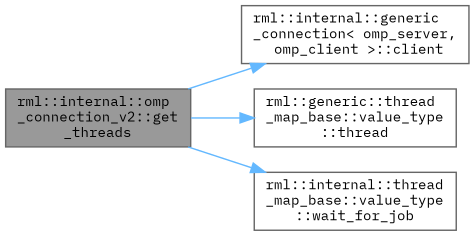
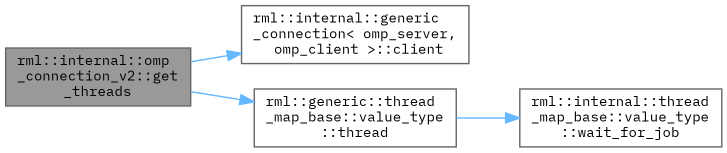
edge "rml::internal::omp _connection_v2::get _threads" -> "rml::internal::thread _map_base::value_type ::wait_for_job": now "rml::generic::thread _map_base::value_type ::thread" -> "rml::internal::thread _map_base::value_type ::wait_for_job"
